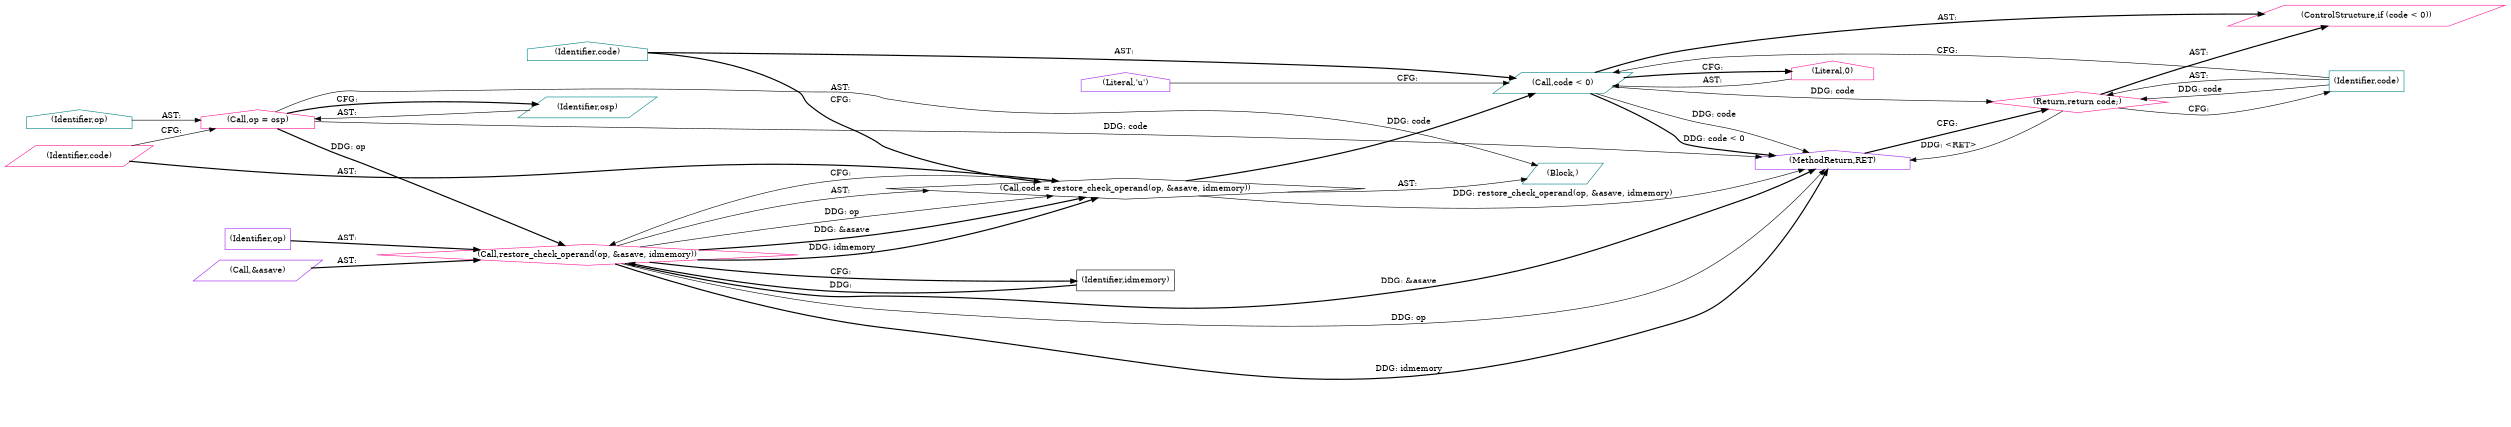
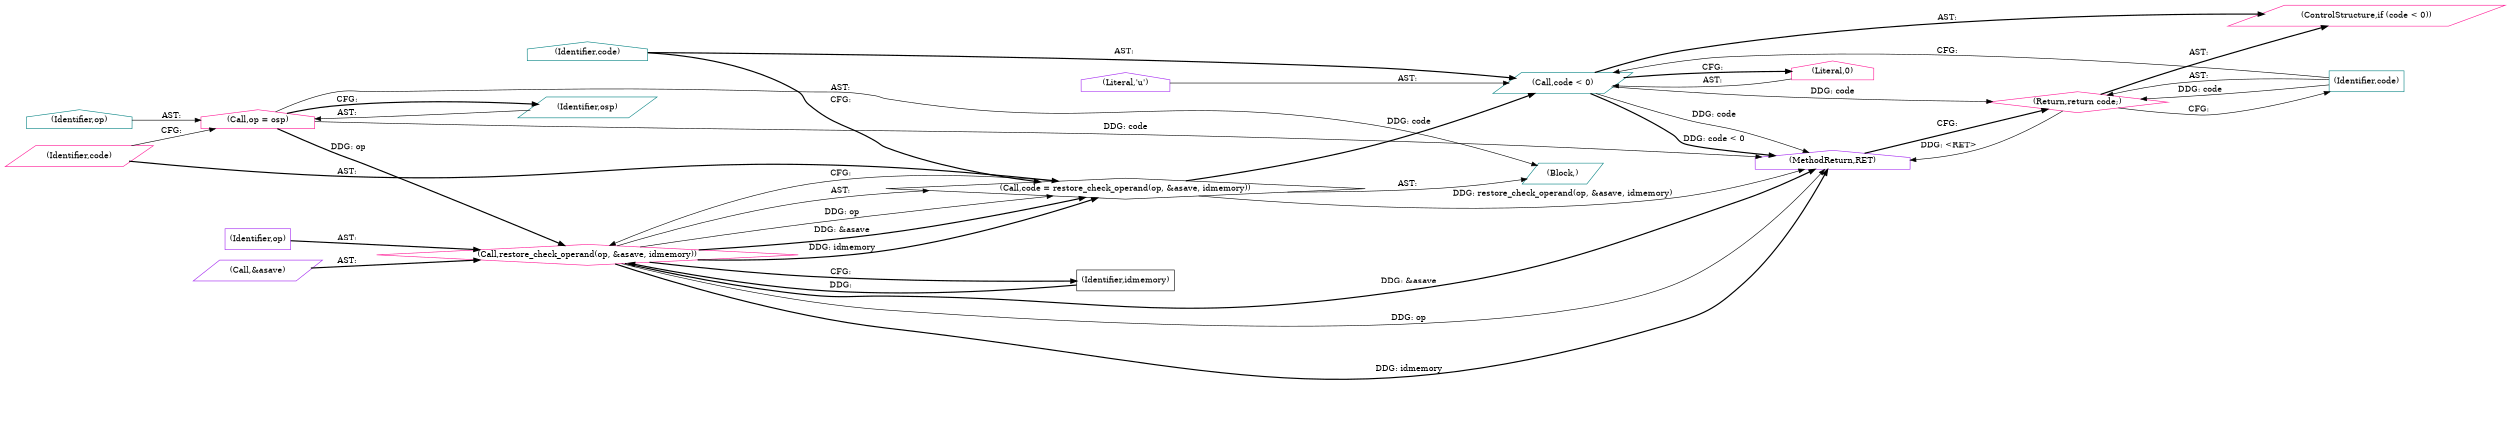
edge "(Literal,'u')" -> "(Call,code < 0)": label "CFG: " -> "AST: "
